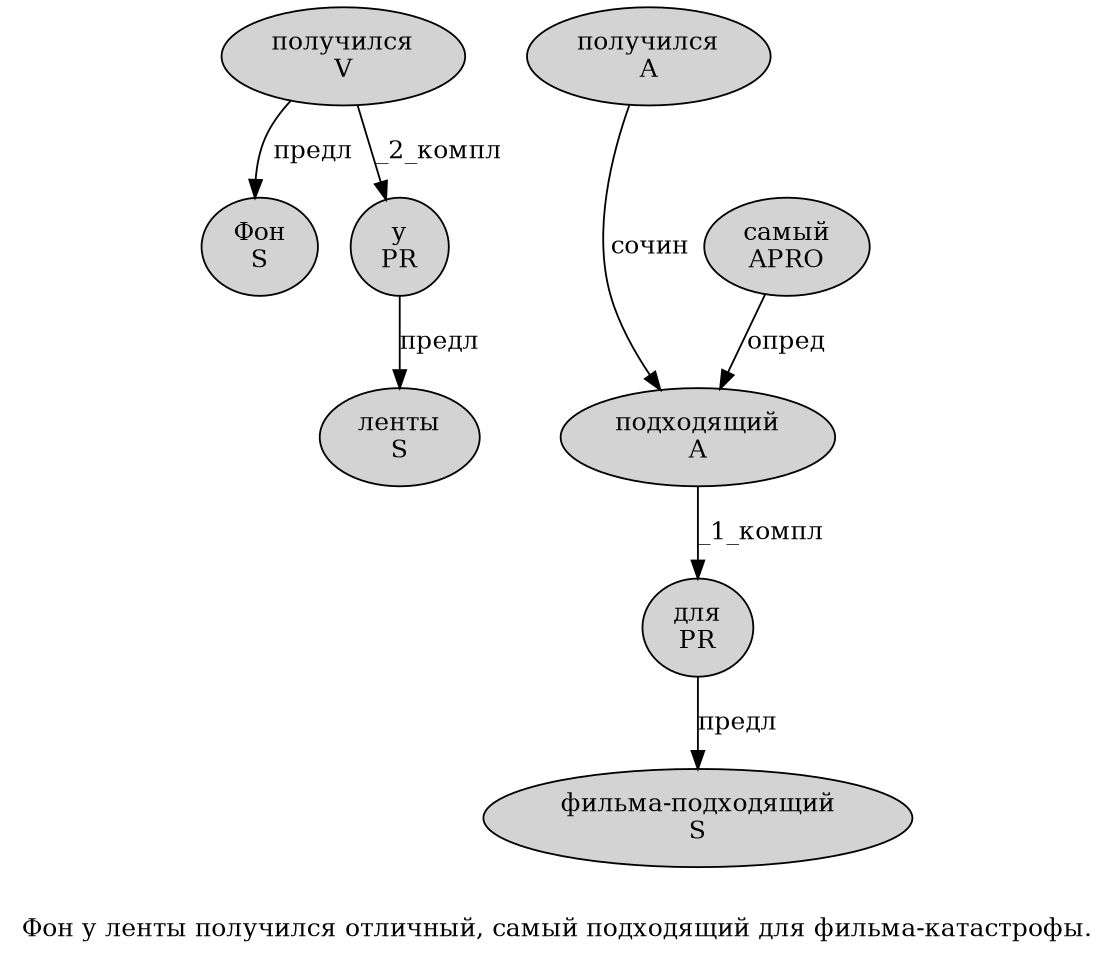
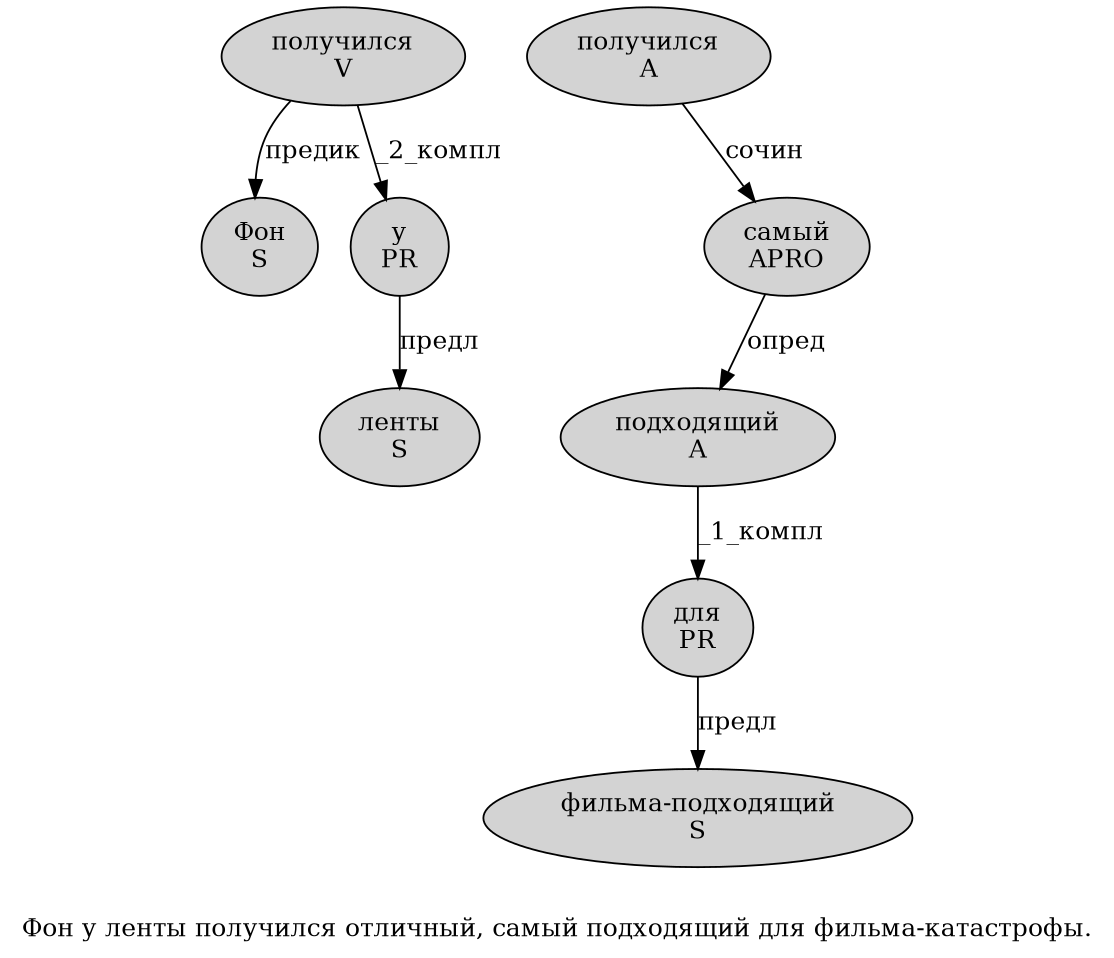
edge "получился V" -> "Фон S": label "предл" -> "предик"
edge "получился A" -> "подходящий A": now "получился A" -> "самый APRO"
